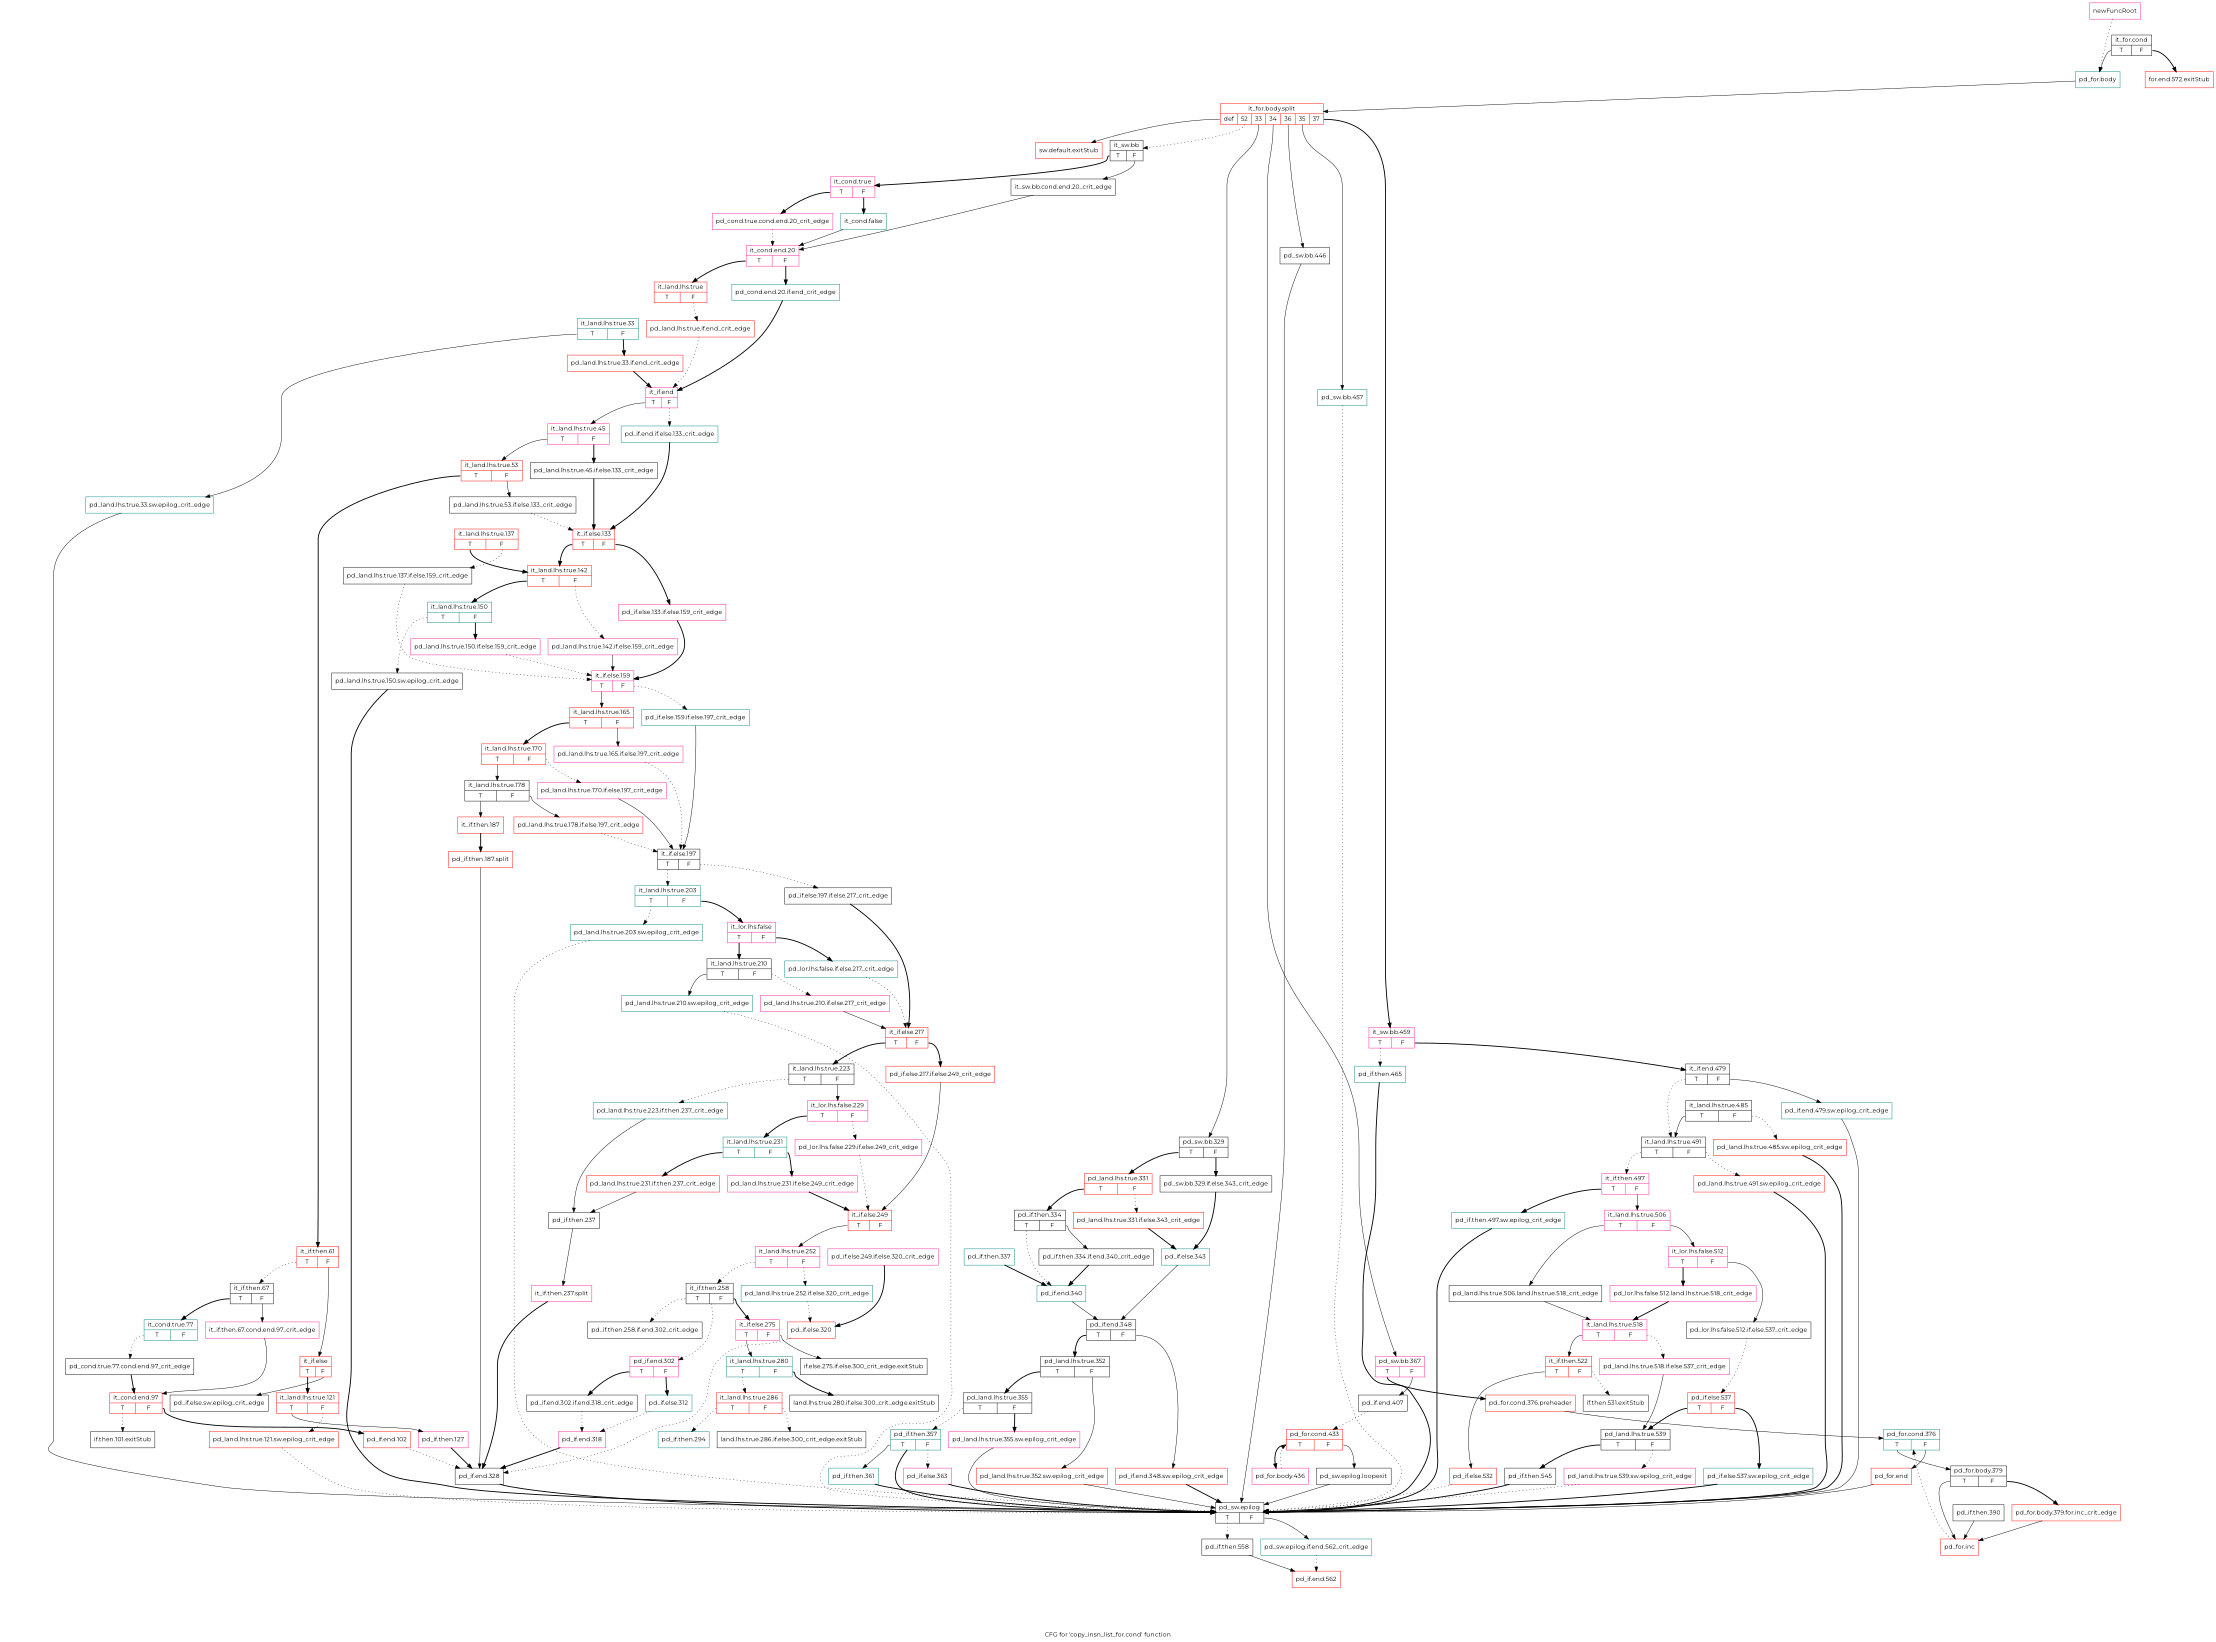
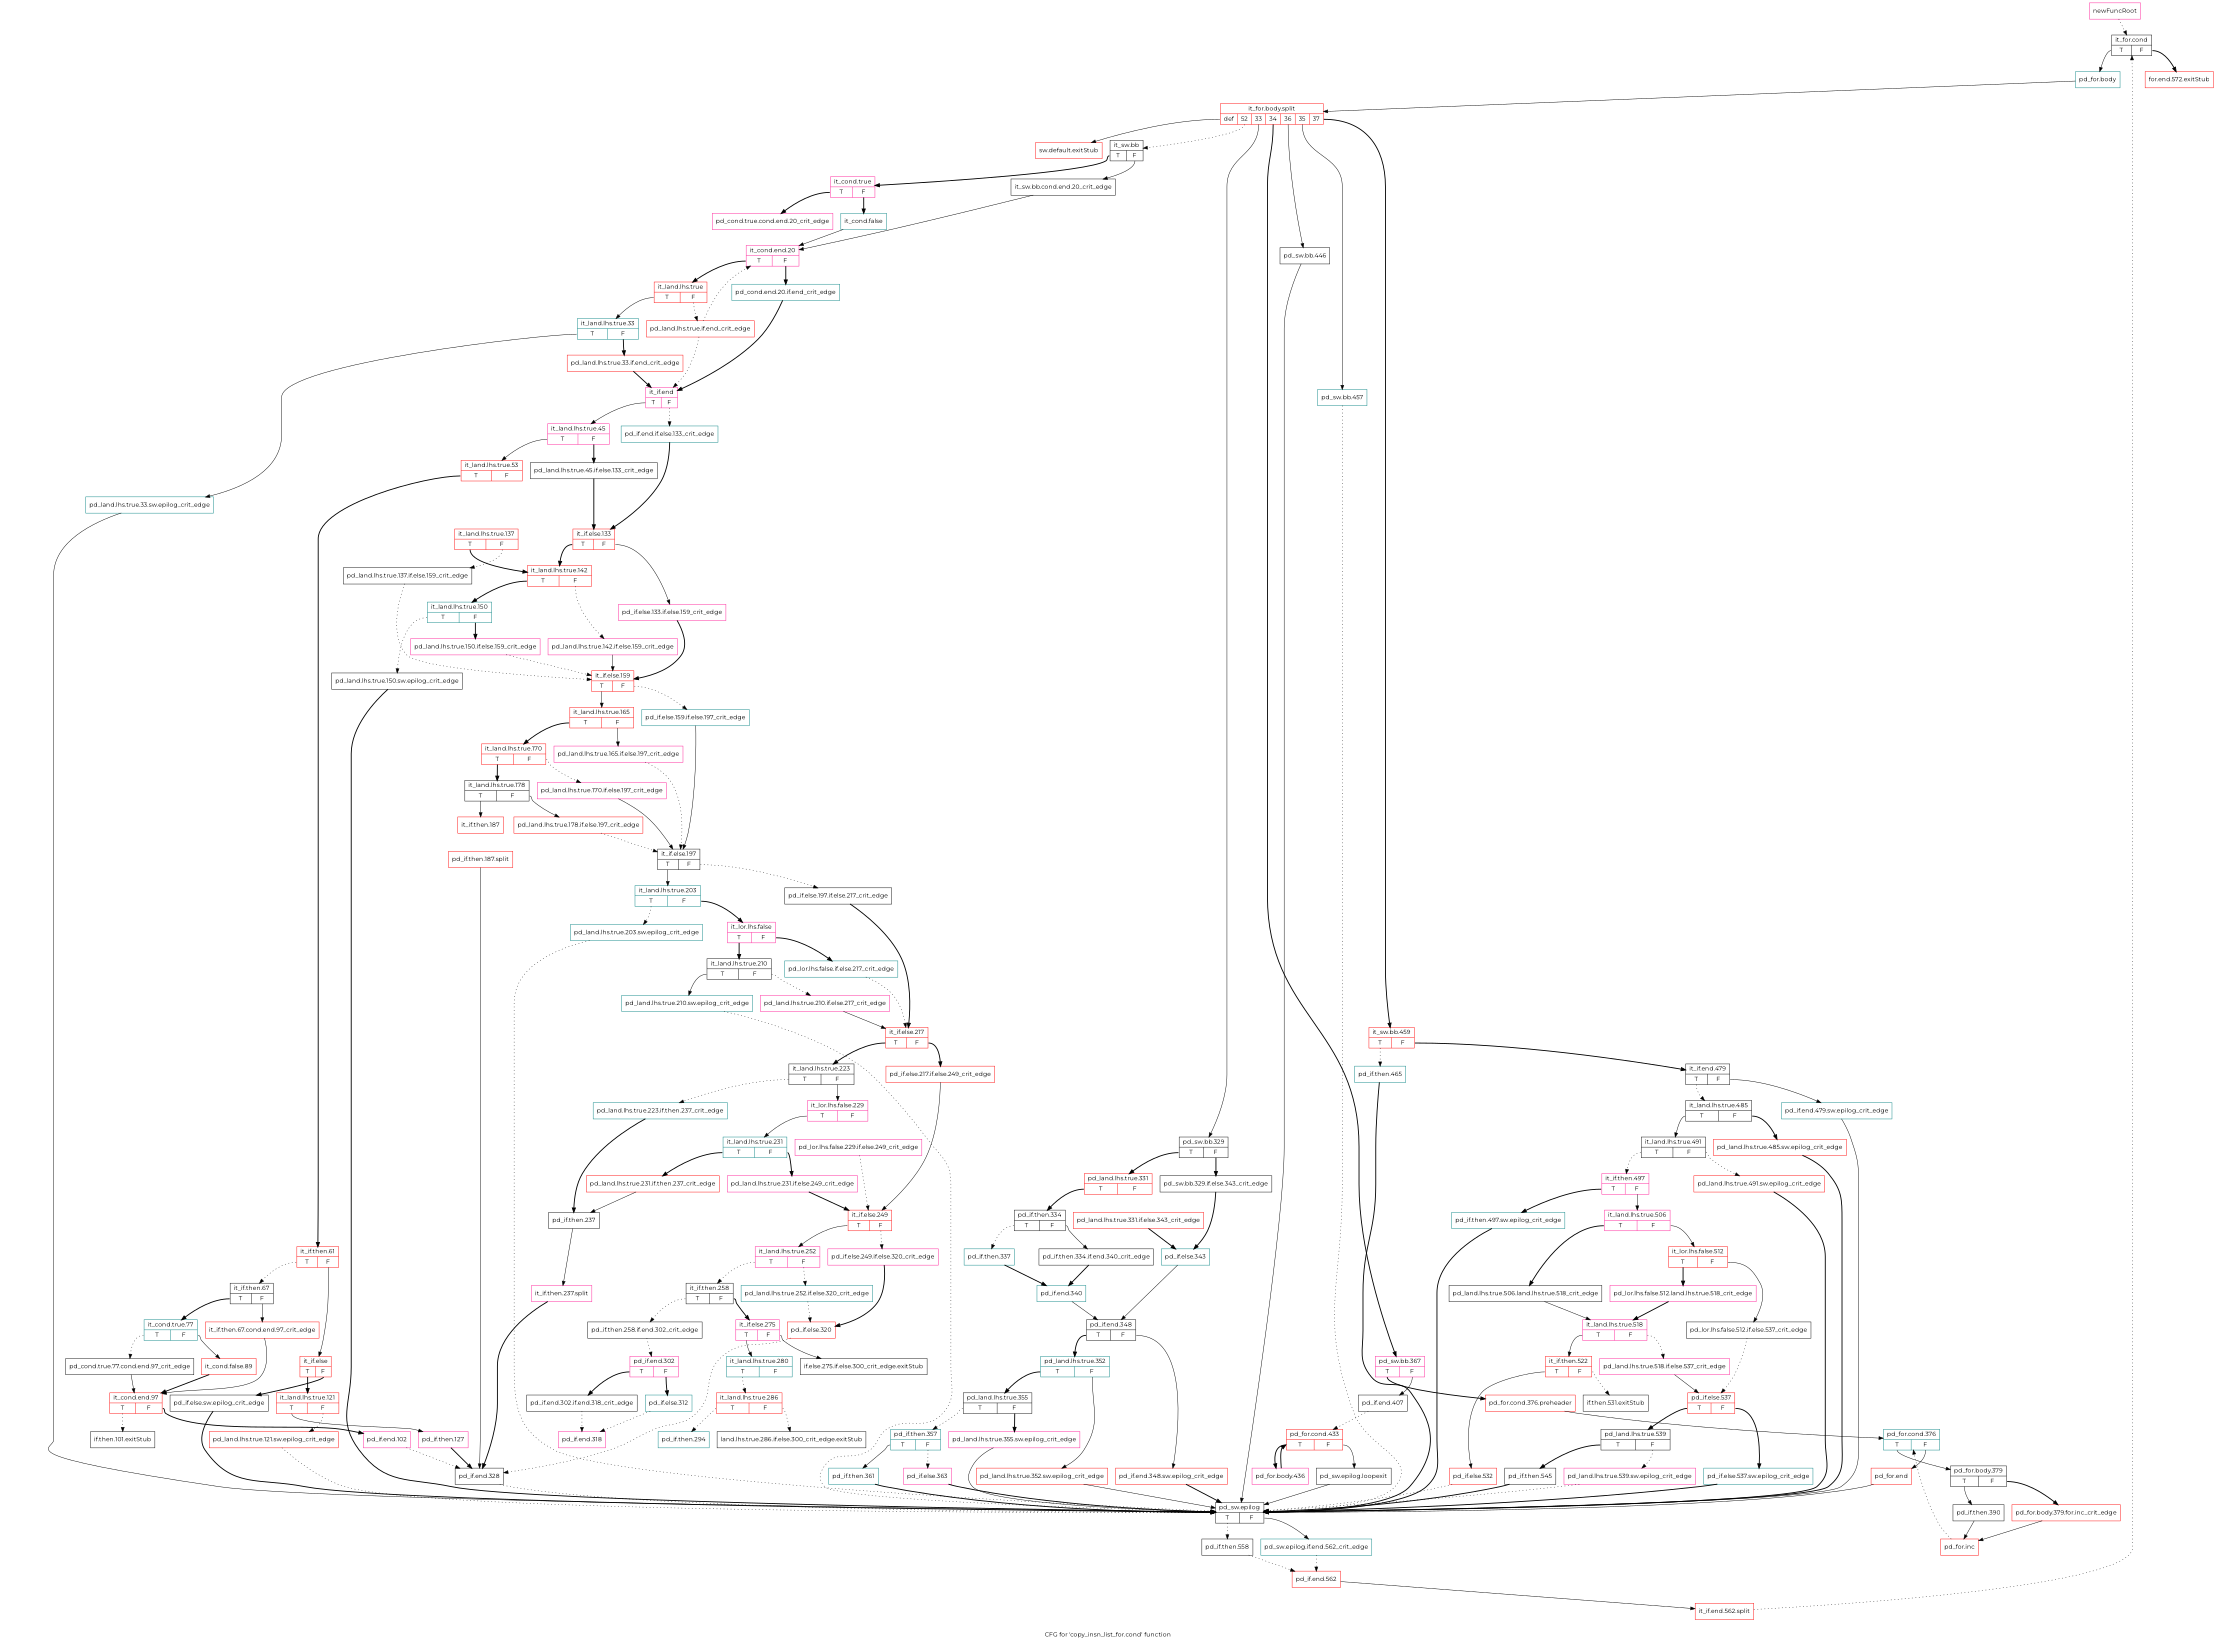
edge "newFuncRoot" -> "pd_for.body": now "newFuncRoot" -> "it_for.cond"
edge "pd_cond.true.cond.end.20_crit_edge" -> "it_cond.end.20": now "pd_land.lhs.true.if.end_crit_edge" -> "it_cond.end.20"
edge "it_land.lhs.true" -> "it_land.lhs.true.33": added
node "pd_land.lhs.true.53.if.else.133_crit_edge": removed
edge "it_if.else.133" -> "pd_if.else.133.if.else.159_crit_edge": style bold -> solid
node "it_if.else.159": color deeppink -> red
edge "it_for.body.split" -> "pd_sw.bb.367": style solid -> bold
edge "it_land.lhs.true.170" -> "it_land.lhs.true.178": style solid -> bold
edge "it_if.then.187" -> "pd_if.then.187.split": removed
edge "it_if.else.197" -> "it_land.lhs.true.203": style dotted -> solid
node "it_sw.bb.459": color deeppink -> red
edge "it_if.end.479" -> "it_land.lhs.true.491": now "it_if.end.479" -> "it_land.lhs.true.485"
edge "it_lor.lhs.false.229" -> "it_land.lhs.true.231": style bold -> solid
edge "it_land.lhs.true.485" -> "pd_land.lhs.true.485.sw.epilog_crit_edge": style dotted -> bold
edge "it_lor.lhs.false.229" -> "pd_lor.lhs.false.229.if.else.249_crit_edge": removed
edge "pd_land.lhs.true.223.if.then.237_crit_edge" -> "pd_if.then.237": style solid -> bold
edge "pd_land.lhs.true.331" -> "pd_land.lhs.true.331.if.else.343_crit_edge": removed
edge "it_if.else.249" -> "pd_if.else.249.if.else.320_crit_edge": added
edge "it_land.lhs.true.506" -> "pd_land.lhs.true.506.land.lhs.true.518_crit_edge": style solid -> bold
node "it_lor.lhs.false.512": color deeppink -> red
edge "pd_if.then.334" -> "pd_if.end.340": now "pd_if.then.334" -> "pd_if.then.337"
node "it_if.then.67.cond.end.97_crit_edge": color deeppink -> red
edge "it_if.then.258" -> "pd_if.end.302": now "pd_if.then.258.if.end.302_crit_edge" -> "pd_if.end.302"
node "it_cond.false.89": added
node "pd_land.lhs.true.352": color black -> teal
edge "pd_cond.true.77.cond.end.97_crit_edge" -> "it_cond.end.97": style bold -> solid
edge "it_if.else" -> "pd_if.else.sw.epilog_crit_edge": style solid -> bold
edge "pd_land.lhs.true.518.if.else.537_crit_edge" -> "pd_land.lhs.true.539": now "pd_land.lhs.true.518.if.else.537_crit_edge" -> "pd_if.else.537"
node "land.lhs.true.280.if.else.300_crit_edge.exitStub": removed
node "pd_if.end.102": color red -> deeppink
edge "pd_if.end.318" -> "pd_if.end.328": removed
edge "pd_for.body.436" -> "pd_for.cond.433": style dotted -> bold
edge "pd_for.body.379" -> "pd_for.inc": now "pd_for.body.379" -> "pd_if.then.390"
edge "pd_if.end.328" -> "pd_sw.epilog": style bold -> dotted
edge "pd_if.then.357" -> "pd_sw.epilog": now "pd_if.else.sw.epilog_crit_edge" -> "pd_sw.epilog"
edge "pd_if.then.558" -> "pd_if.end.562": style solid -> dotted
node "it_if.end.562.split": added
